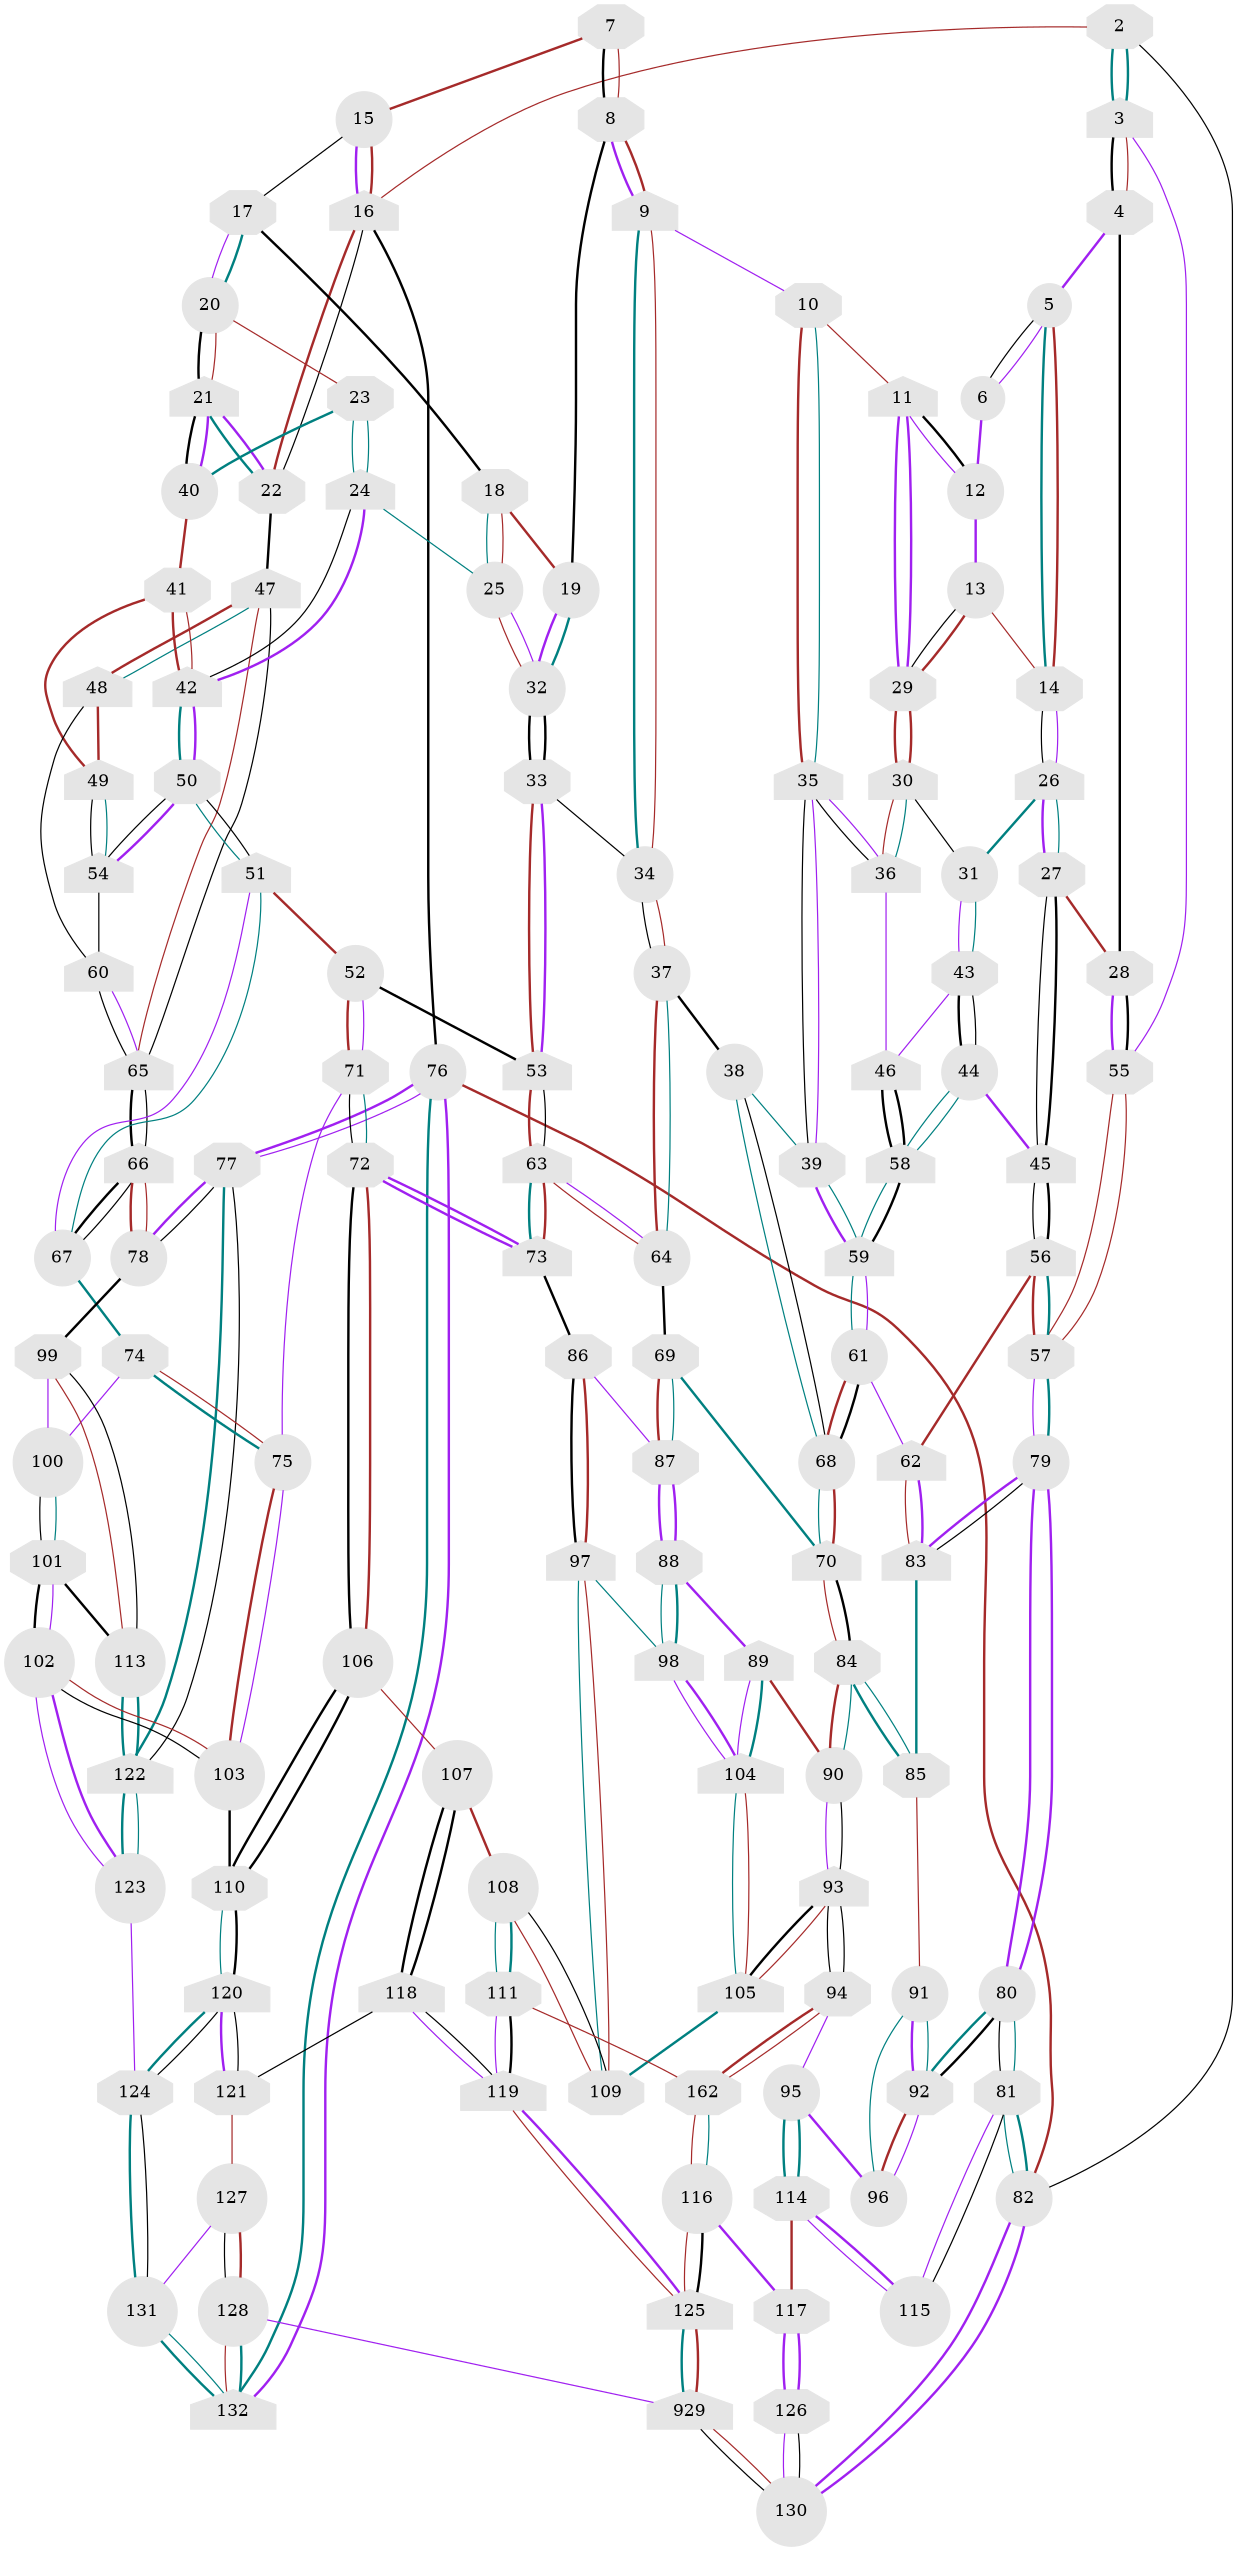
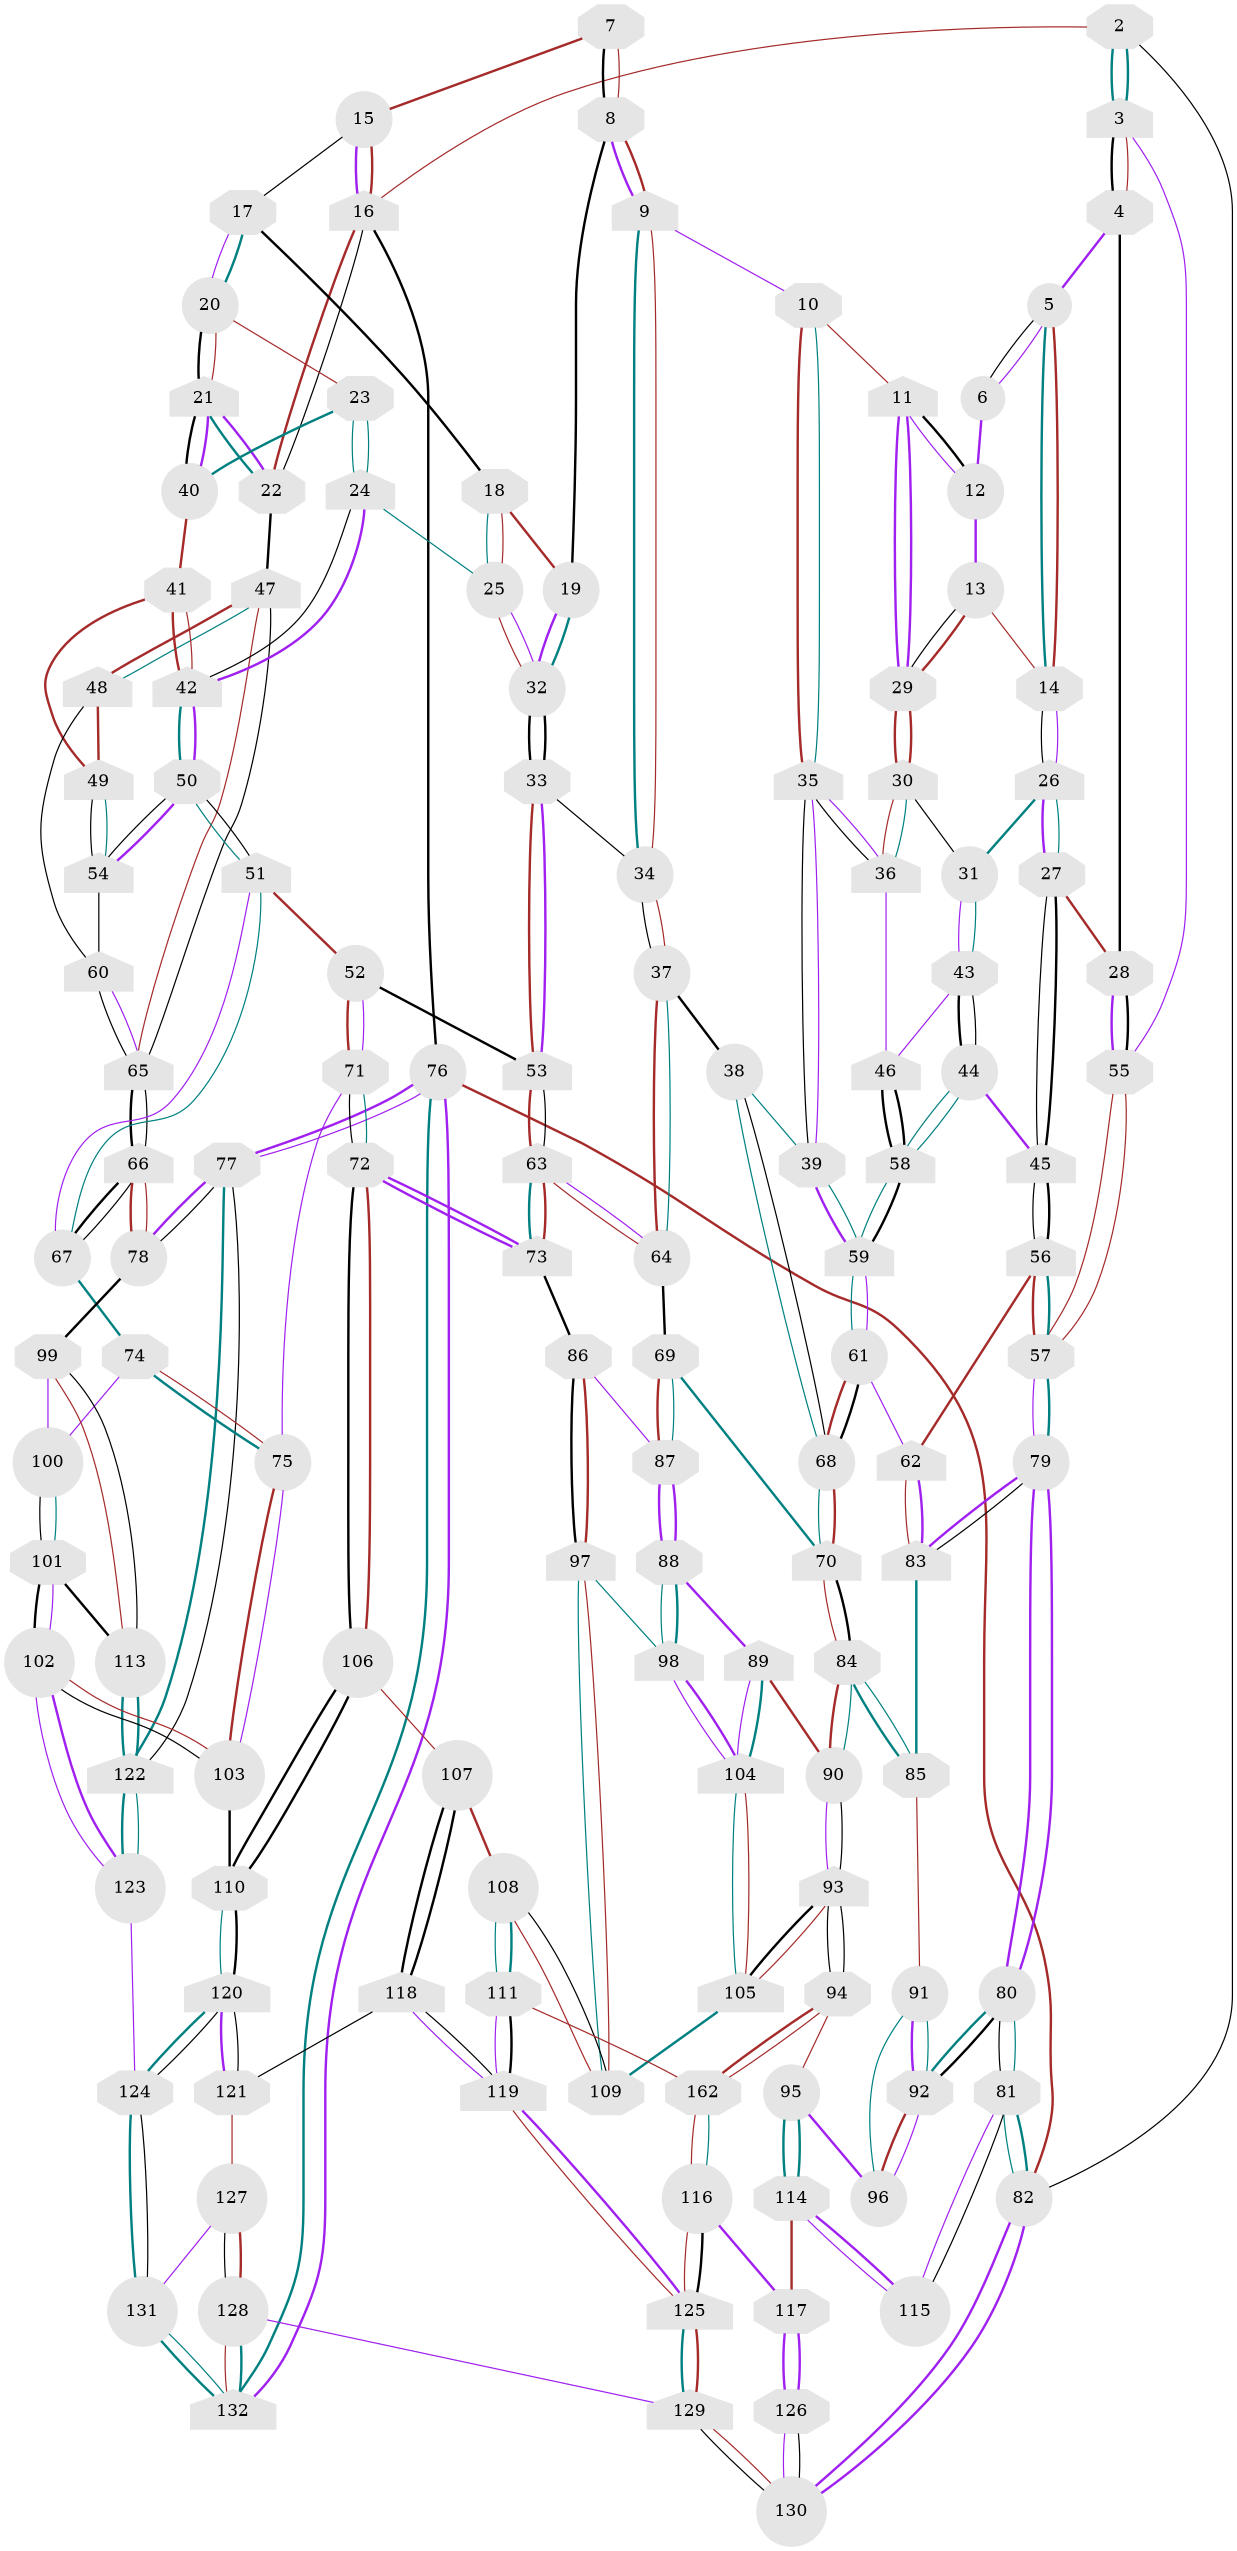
edge "94" -- "95": color purple -> brown
node "929": label "929" -> "129"
